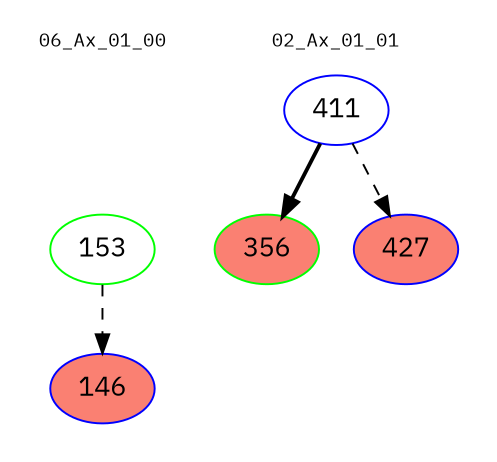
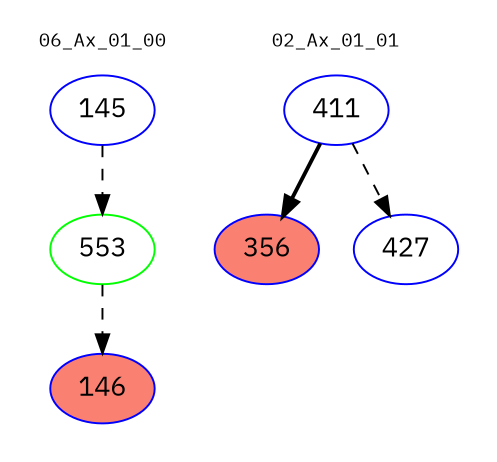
node "145": added
node "153": label "153" -> "553"
node "356": color green -> blue
node "427": fillcolor salmon -> white
